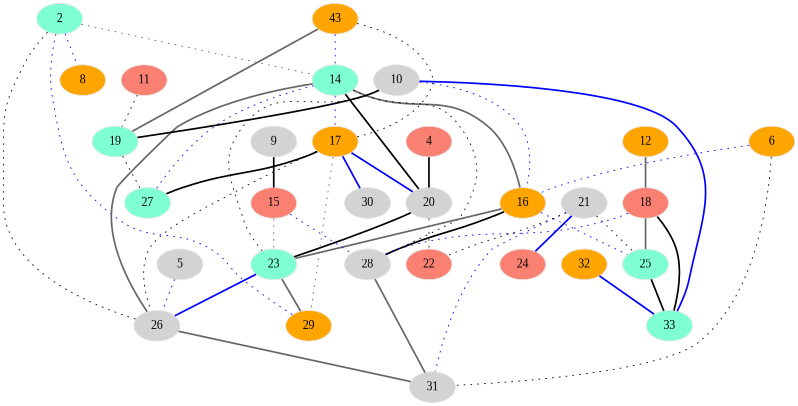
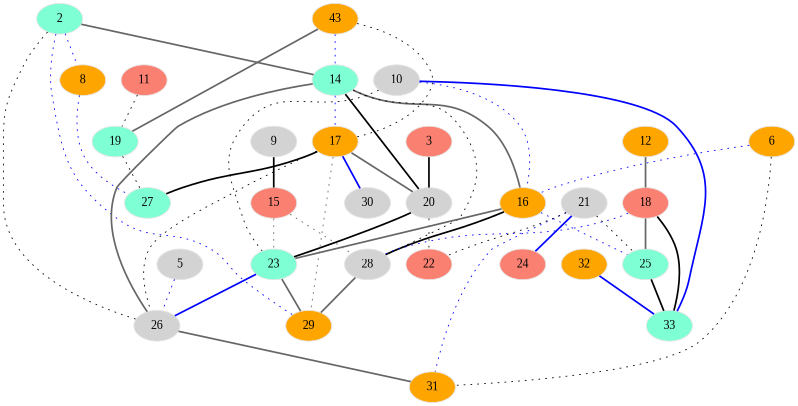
edge "2" -- "14": style dotted -> bold
edge "14" -- "27": now "8" -- "27"
edge "10" -- "19": removed
node "4": label "4" -> "3"
edge "17" -- "20": color blue -> gray40
edge "15" -- "28": color blue -> gray40
edge "28" -- "31": now "28" -- "29"
node "31": fillcolor lightgrey -> orange
